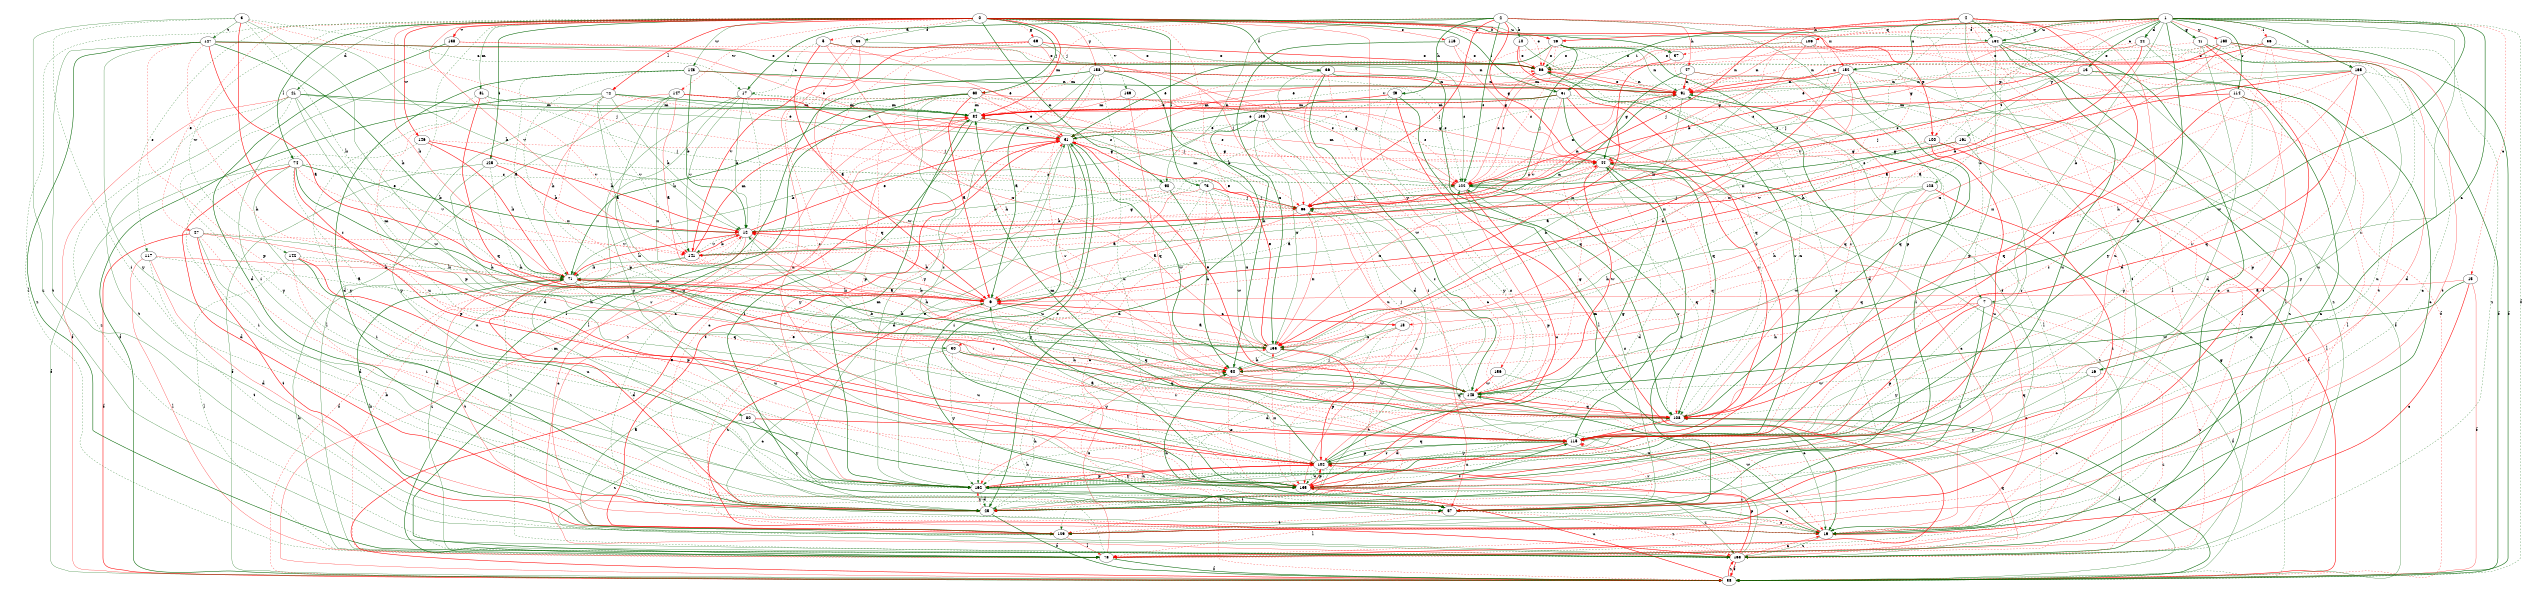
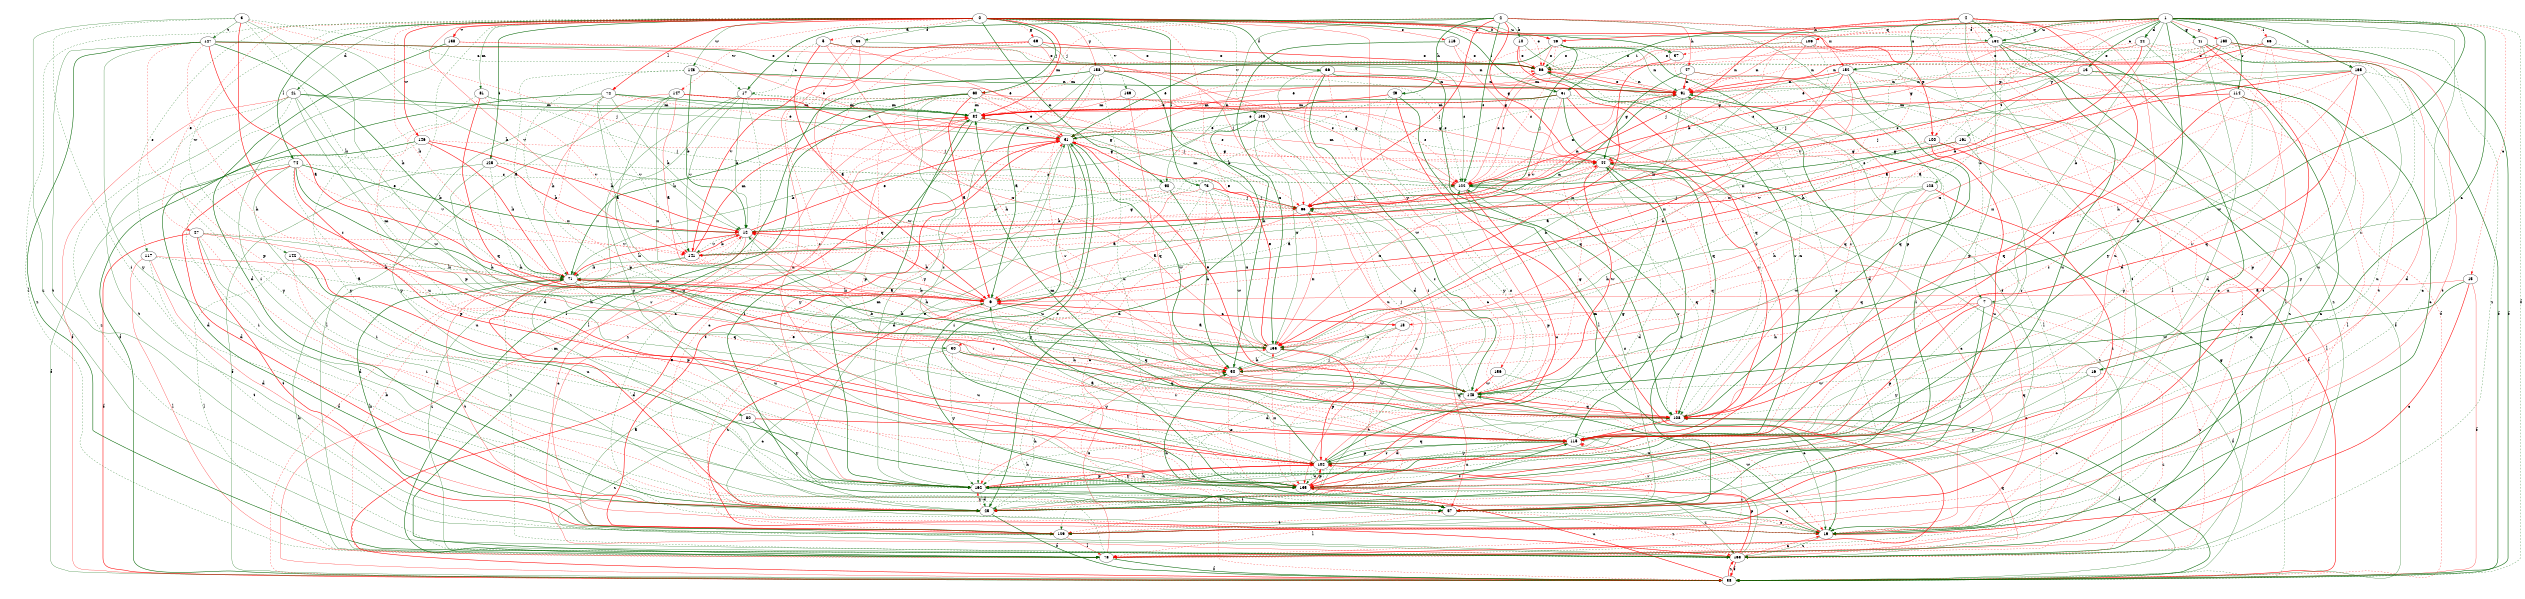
edge "0" -> "71": style solid -> dashed
edge "152" -> "136": now "0" -> "136"
edge "72" -> "122": label "s" -> "g"
edge "143" -> "25": now "146" -> "25"
